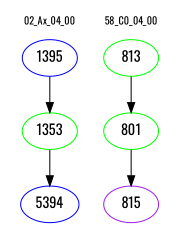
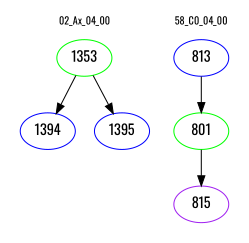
node "813": color green -> blue
edge "1395" -> "1353": reversed
node "5394": label "5394" -> "1394"
